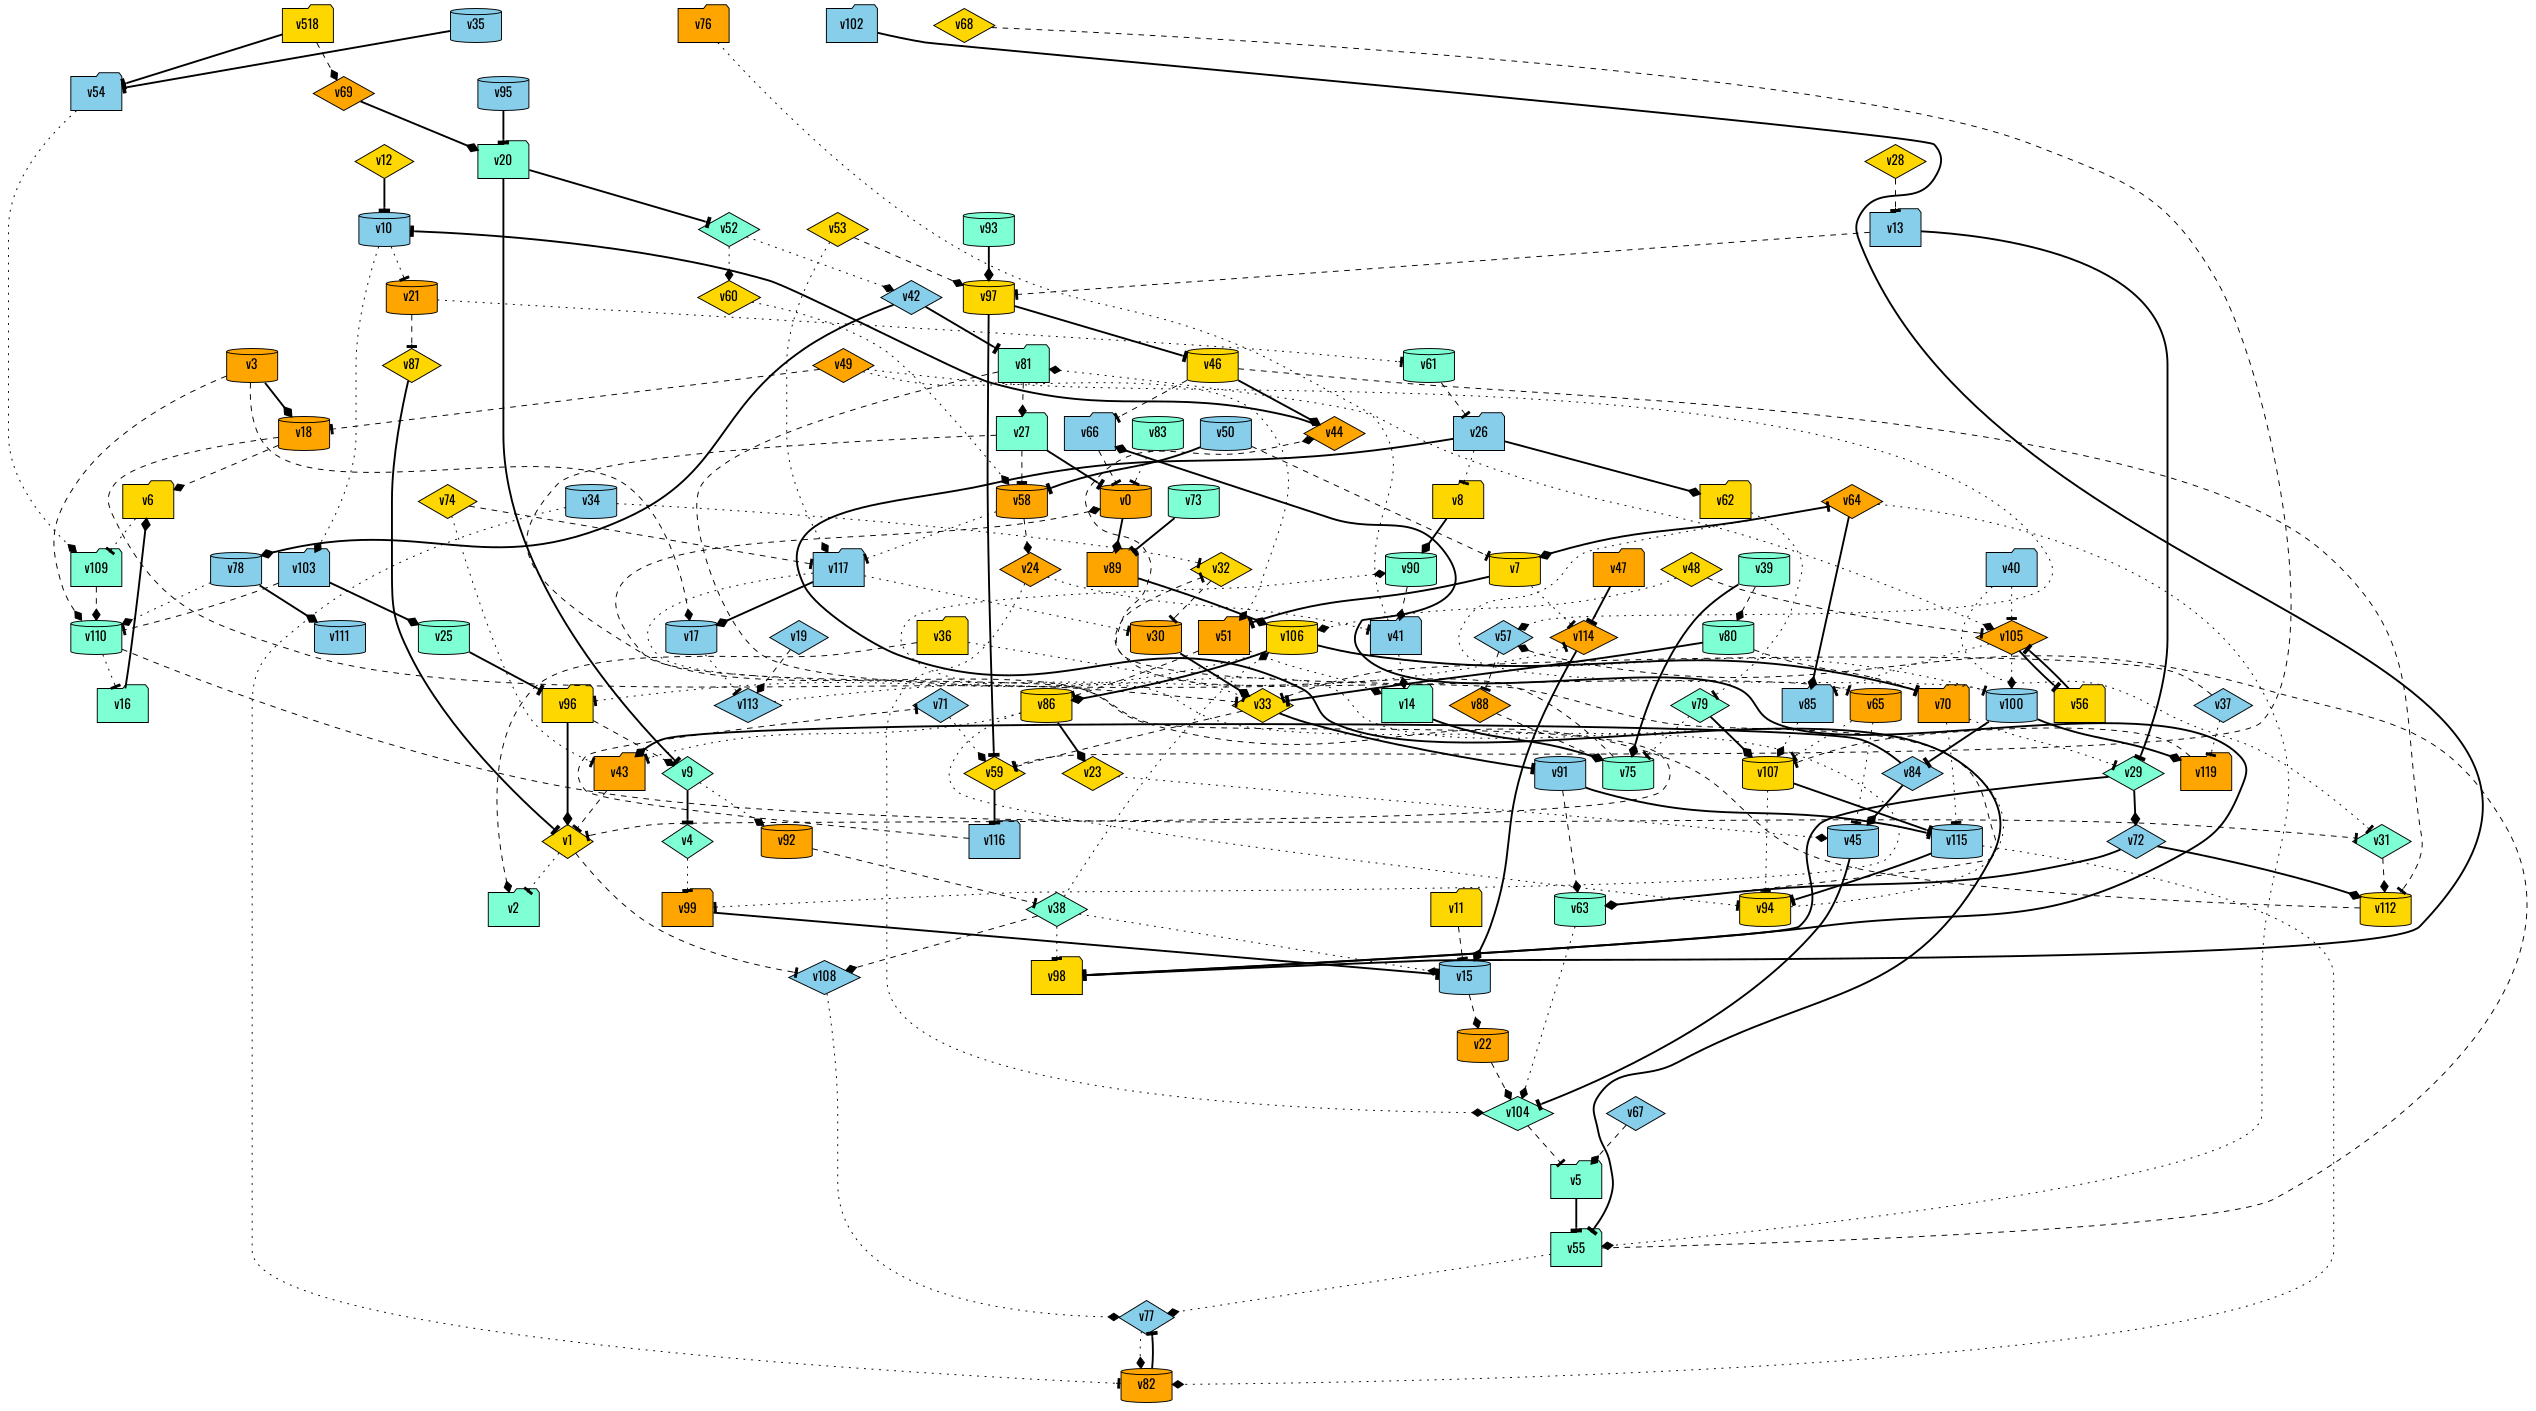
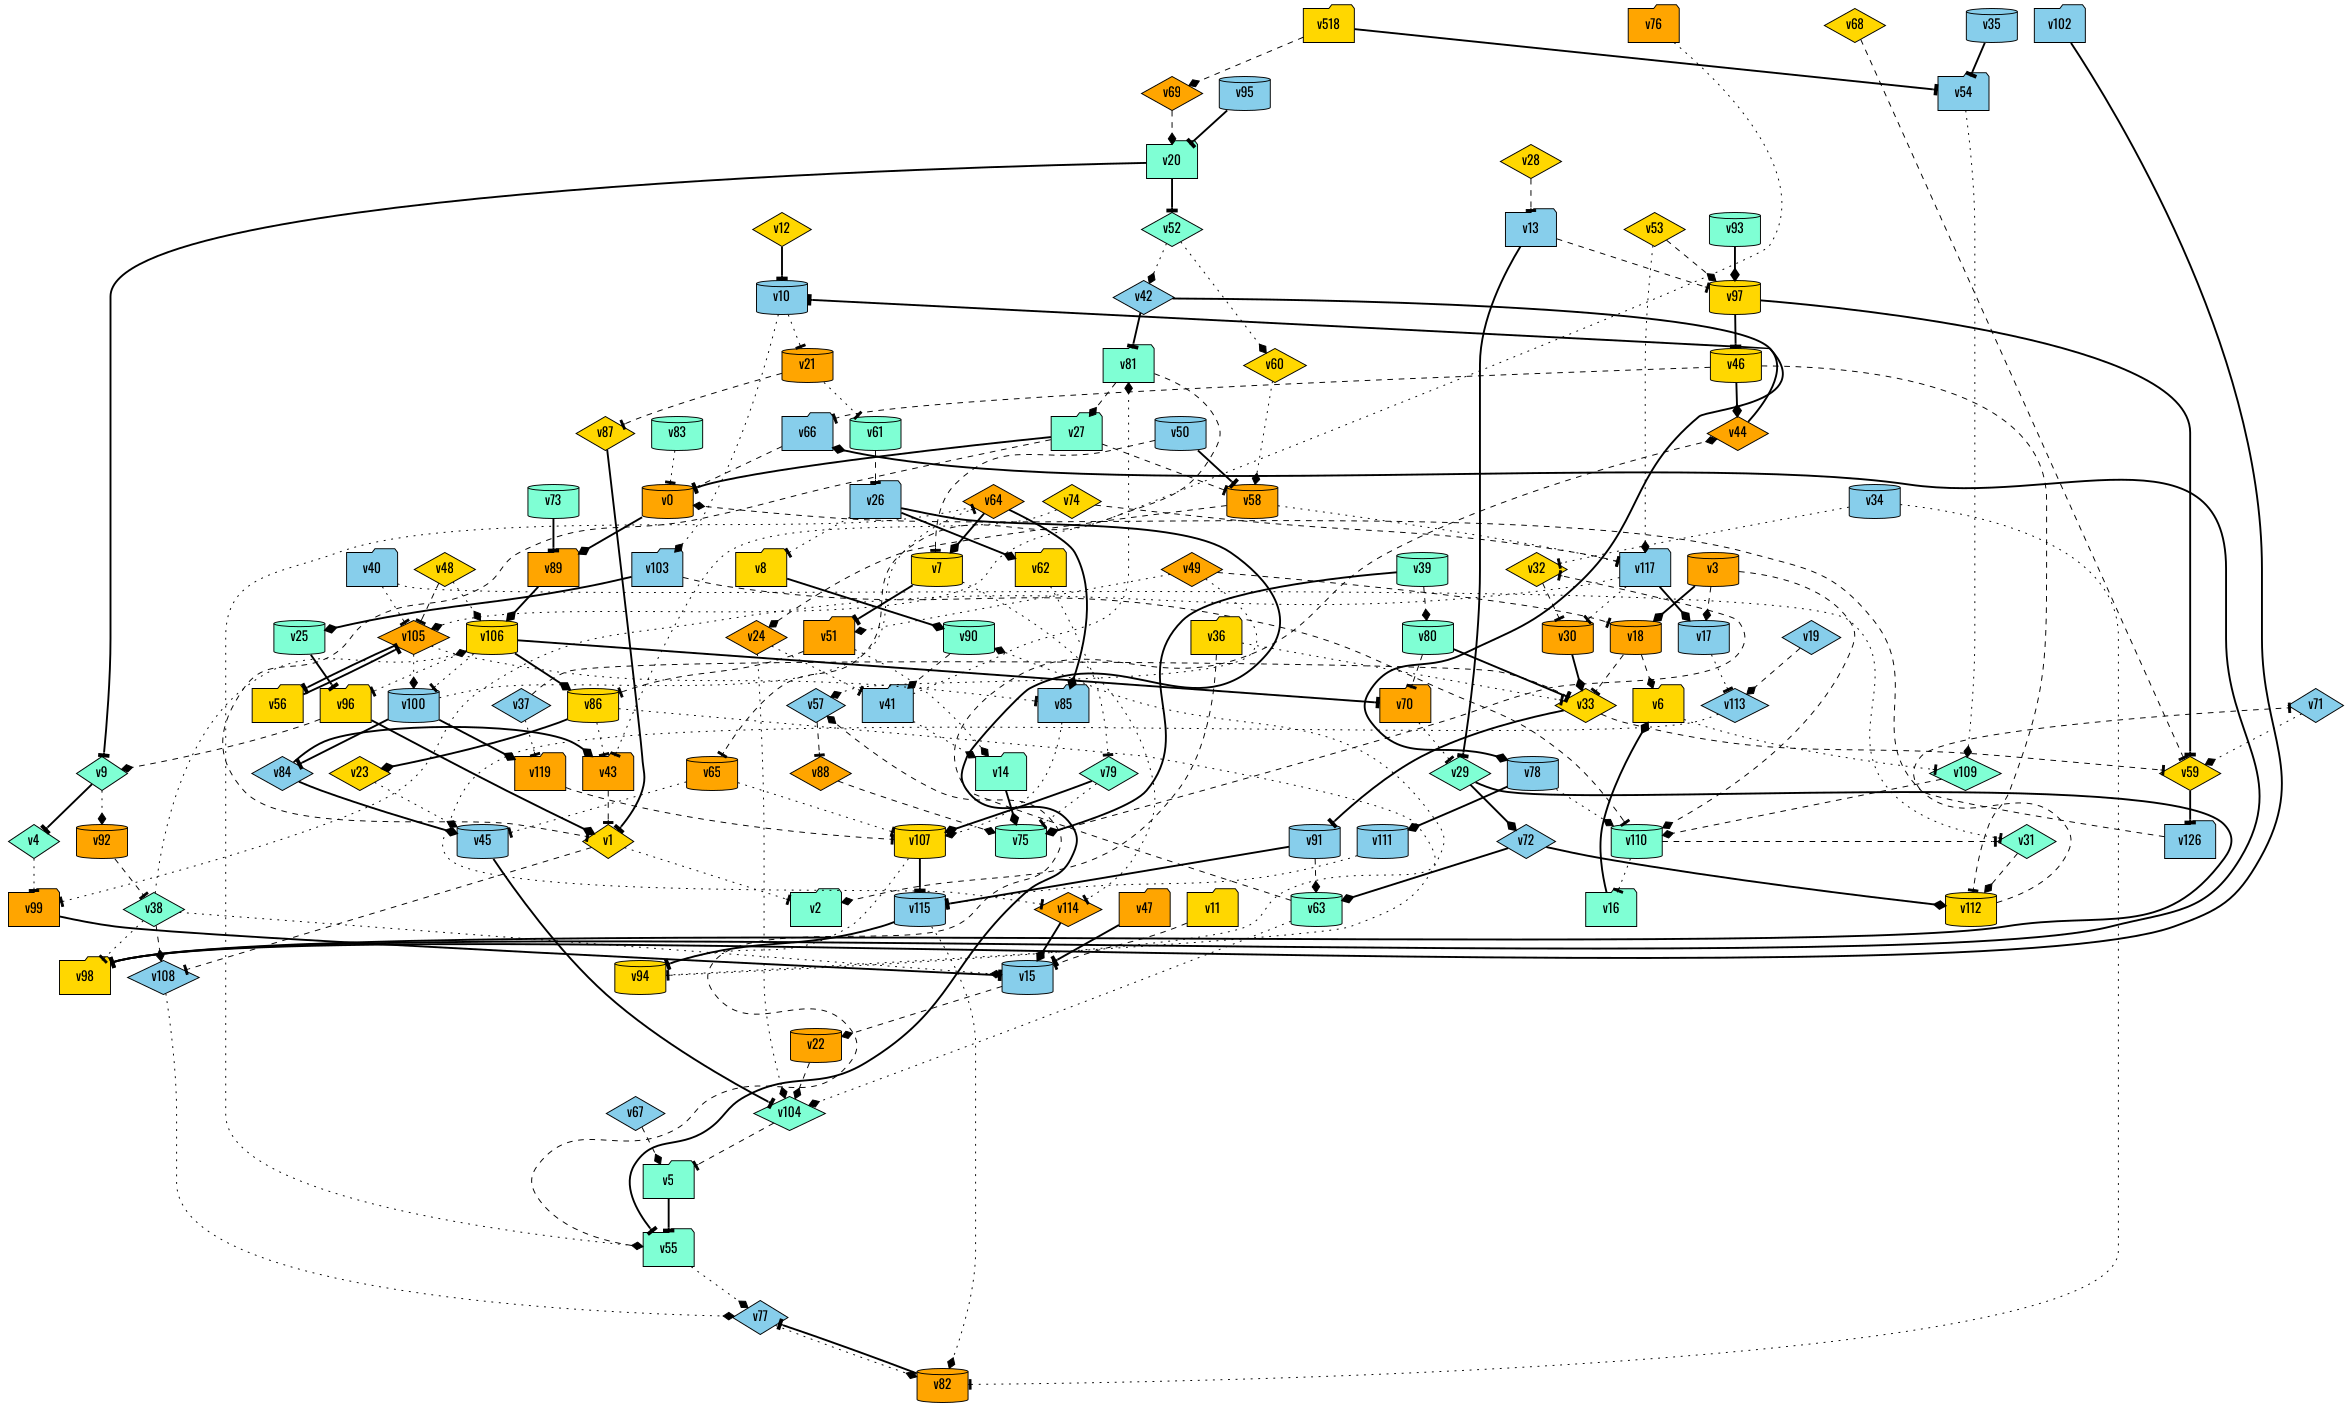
edge "v69" -> "v20": style bold -> dashed
node "v109": shape folder -> diamond
edge "v47" -> "v114": now "v47" -> "v15"
edge "v70" -> "v115": now "v111" -> "v115"
node "v116": label "v116" -> "v126"
